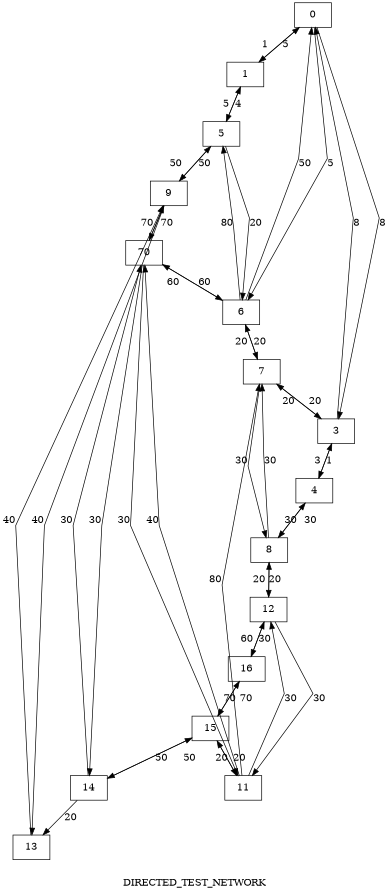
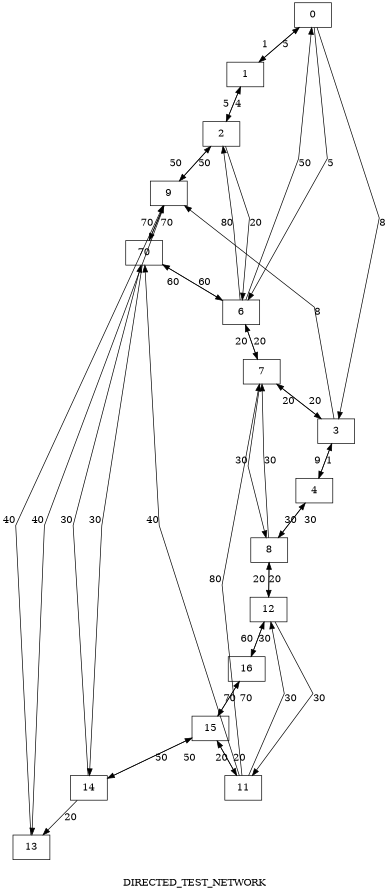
node "5": label "5" -> "2"
edge "3" -> "0": now "3" -> "9"
edge "4" -> "3": label "3" -> "9"
edge "70" -> "11": removed, label "30"
